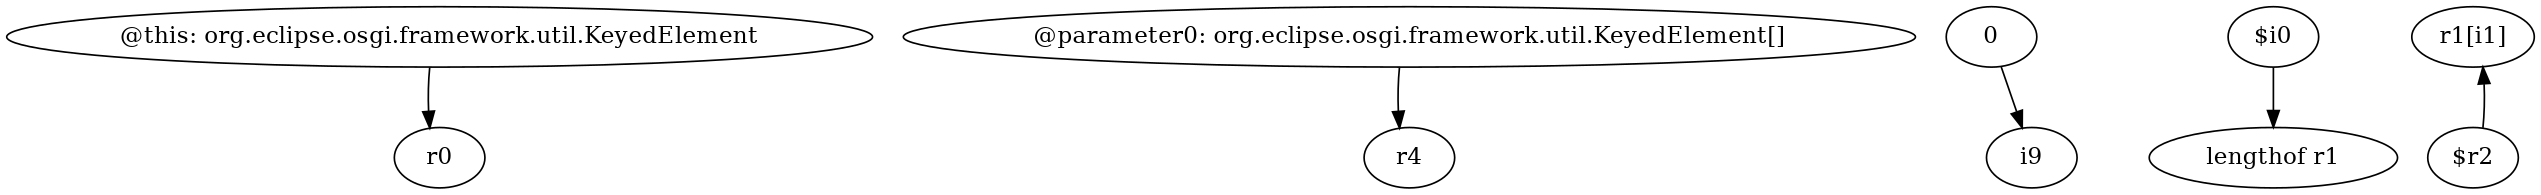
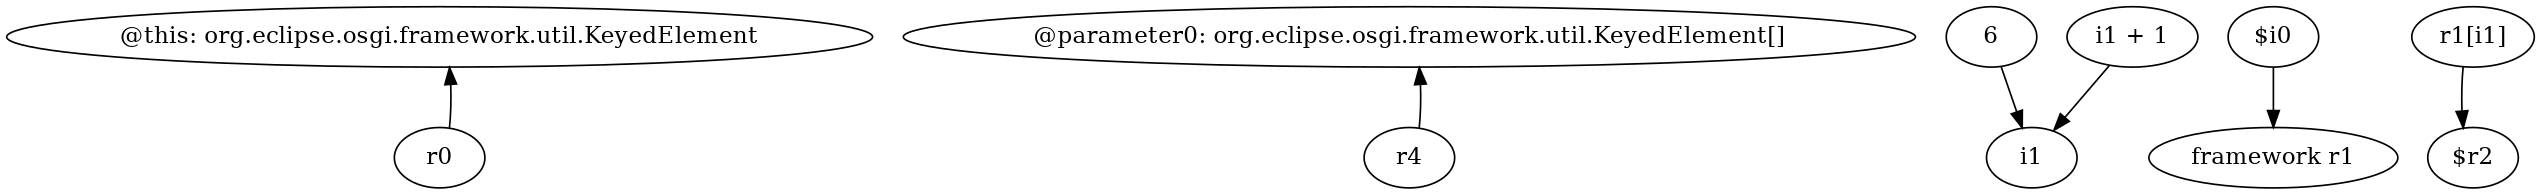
node "0": label "0" -> "6"
node "i1 + 1": added
edge "@this: org.eclipse.osgi.framework.util.KeyedElement" -> "r0": reversed
edge "@parameter0: org.eclipse.osgi.framework.util.KeyedElement[]" -> "r4": reversed
edge "$r2" -> "r1[i1]": reversed
node "i9": label "i9" -> "i1"
node "lengthof r1": label "lengthof r1" -> "framework r1"
